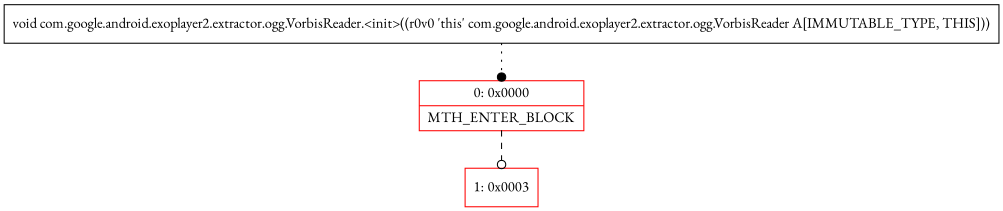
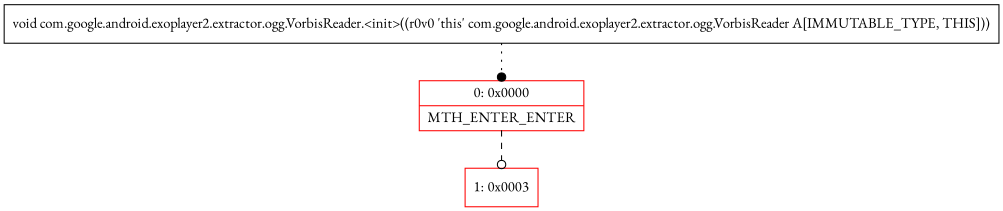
node "0: 0x0000": text "MTH_ENTER_BLOCK" -> "MTH_ENTER_ENTER"
